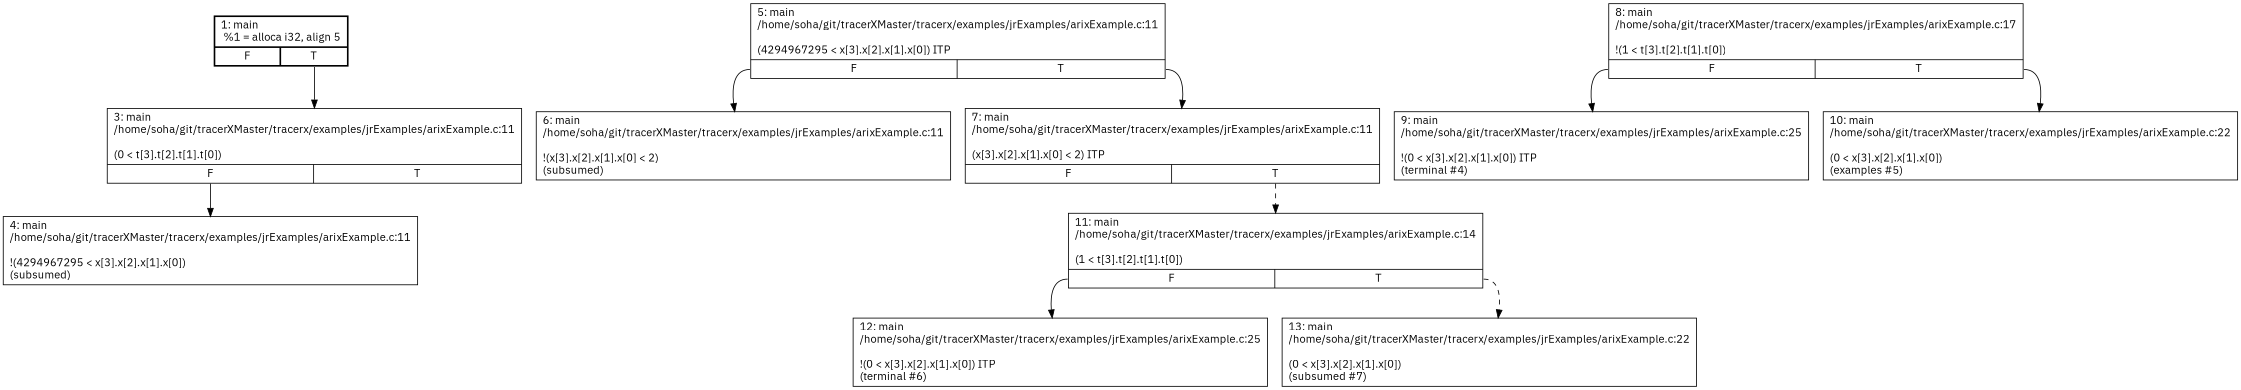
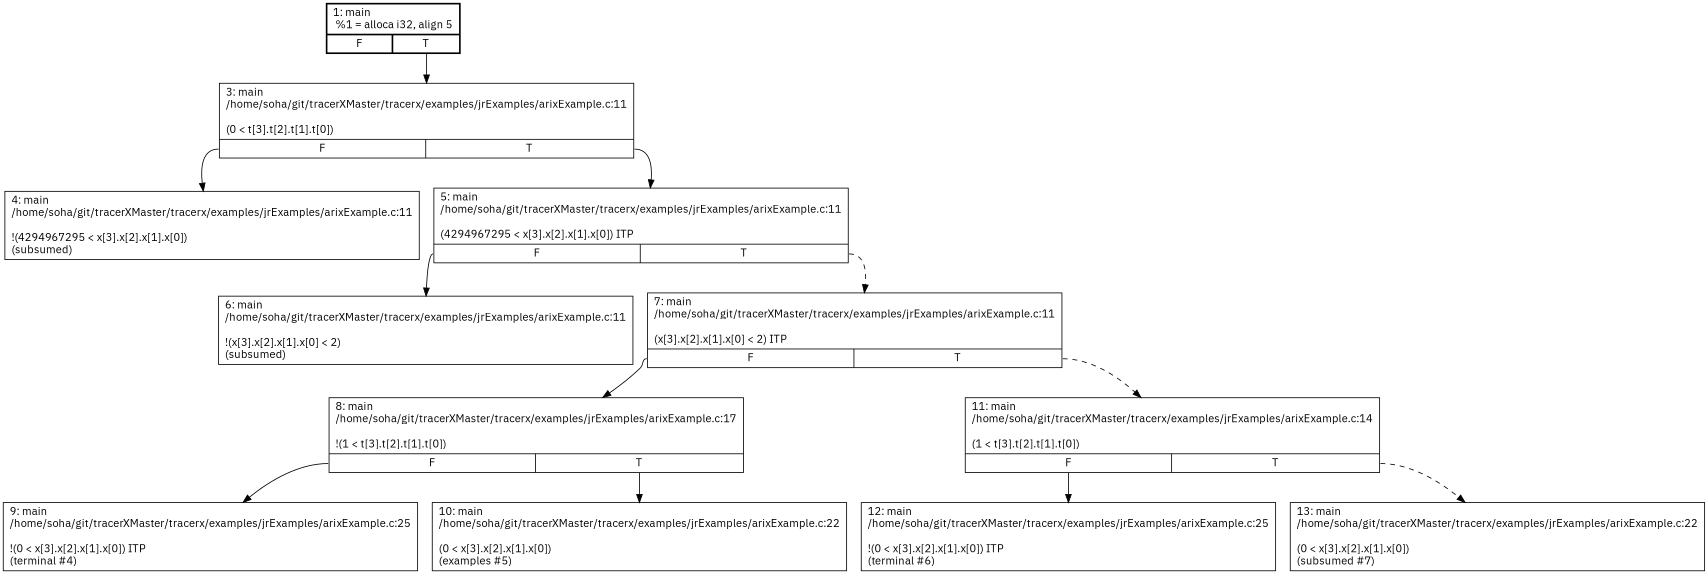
edge "5: main" -> "7: main": style solid -> dashed
edge "3: main" -> "5: main": added
edge "7: main" -> "8: main": added
